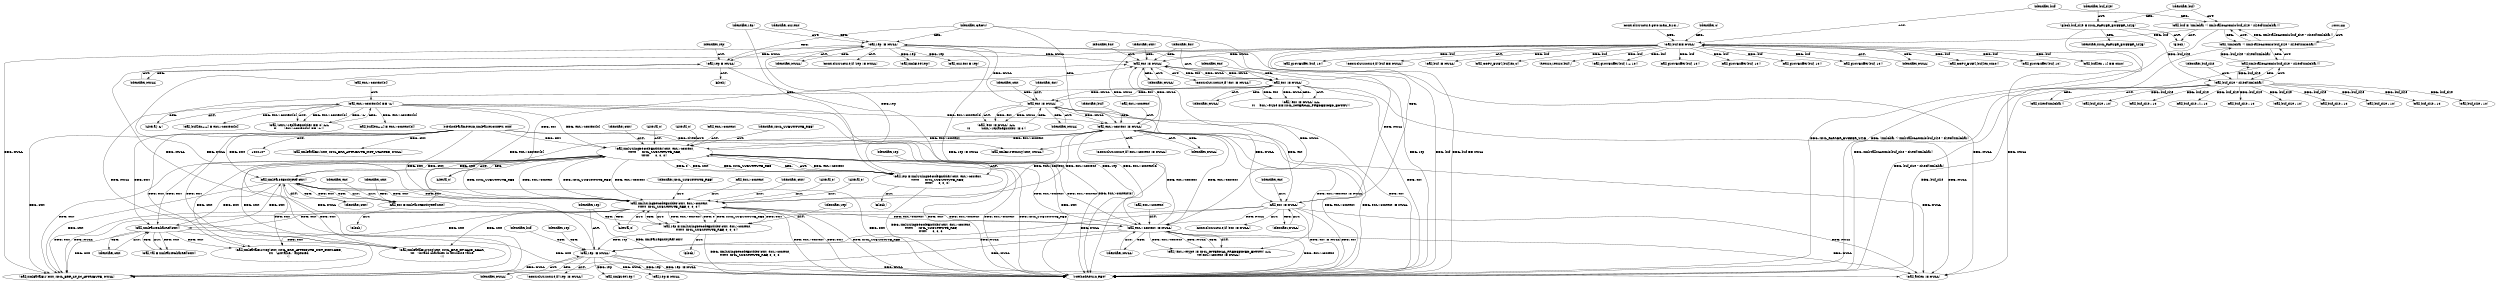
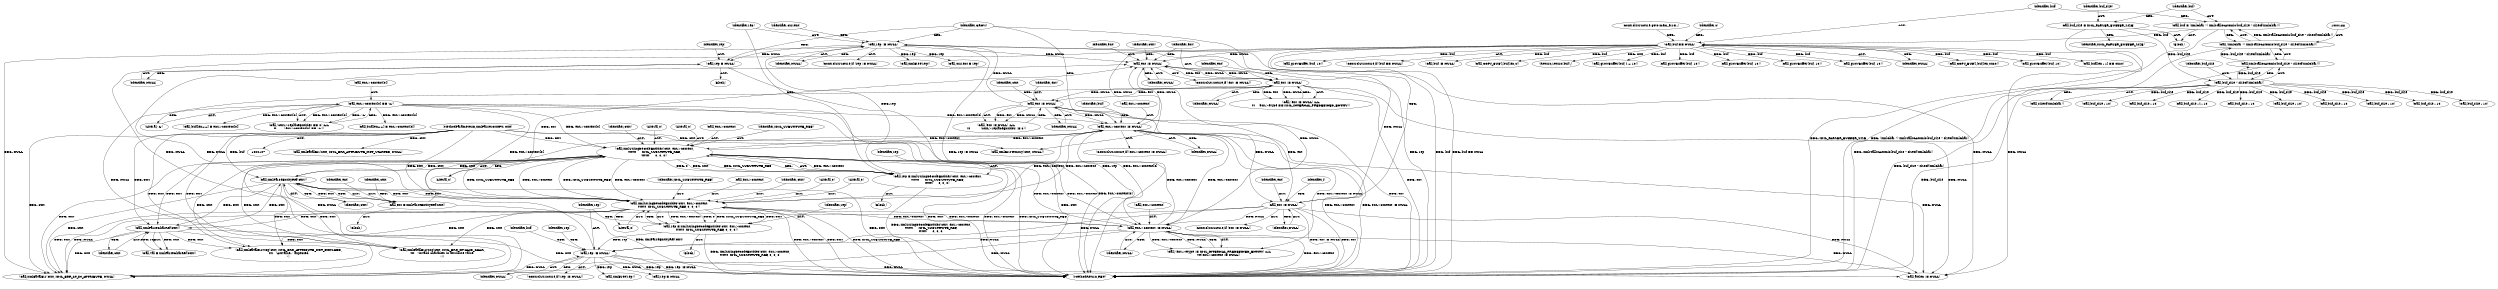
node "(Block,buf_size = XML_PARSER_BUFFER_SIZE)": label "(Block,buf_size = XML_PARSER_BUFFER_SIZE)" -> "(Call,buf_size = XML_PARSER_BUFFER_SIZE)"
edge "(Call,buf == NULL)" -> "(Return,return(buf);)": label "DDG: buf" -> "DDG: ctxt"
edge "(MethodParameterIn,xmlParserCtxtPtr ctxt)" -> "(Call,xmlErrMemory(ctxt, NULL))": label "DDG: sizeof" -> "DDG: ctxt"
edge "(MethodParameterIn,xmlParserCtxtPtr ctxt)" -> "(Call,xmlParseEntityRef(ctxt))": label "DDG: ctxt" -> "DDG: buf"
node "(Identifier,i)": added
edge "(Call,val = xmlParseCharRef(ctxt))" -> "(Call,xmlParseCharRef(ctxt))": label "CFG: " -> "DDG: rep"
